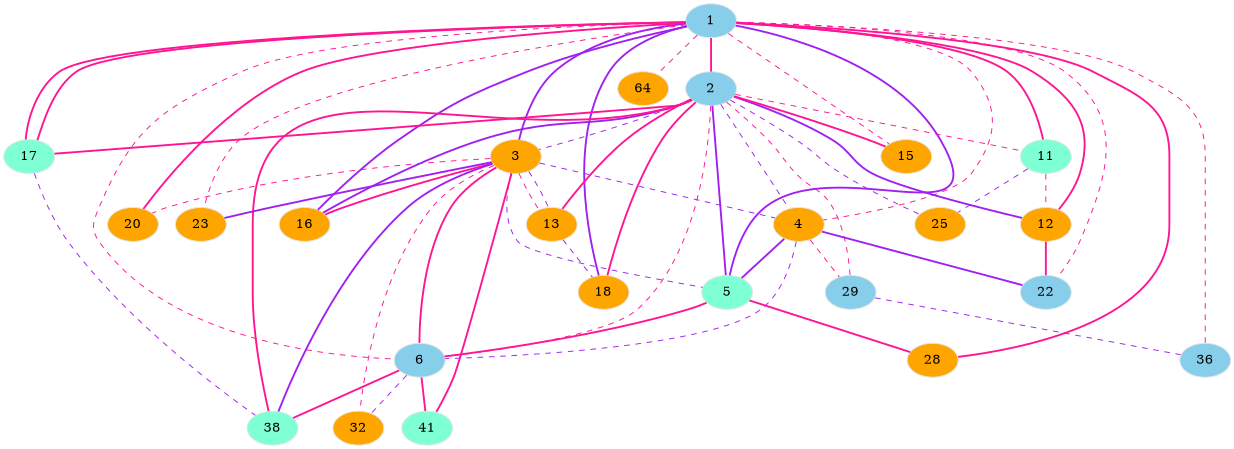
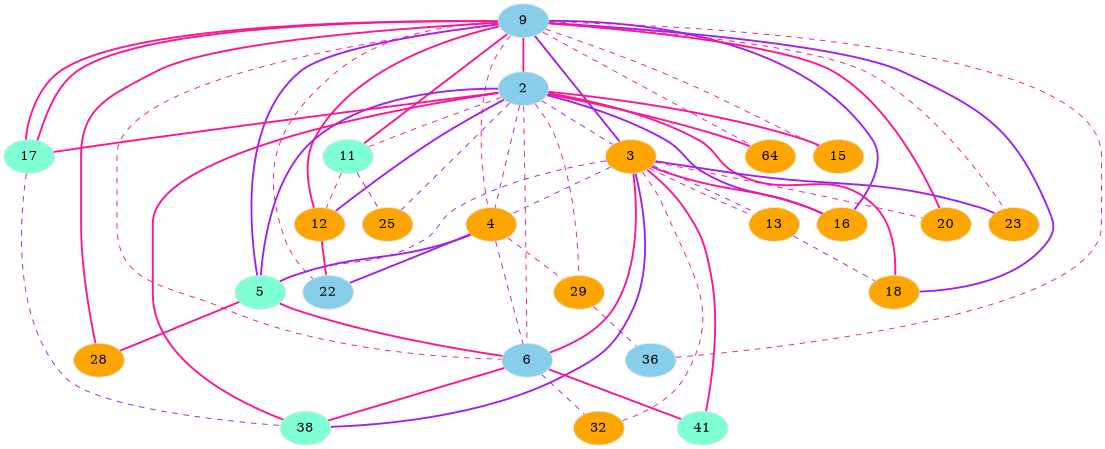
node "1": label "1" -> "9"
edge "2" -- "13": now "2" -- "64"
node "29": fillcolor skyblue -> orange
